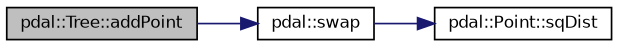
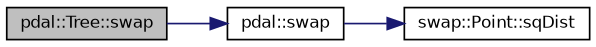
node "pdal::Tree::addPoint": label "pdal::Tree::addPoint" -> "pdal::Tree::swap"
node "pdal::Point::sqDist": label "pdal::Point::sqDist" -> "swap::Point::sqDist"
